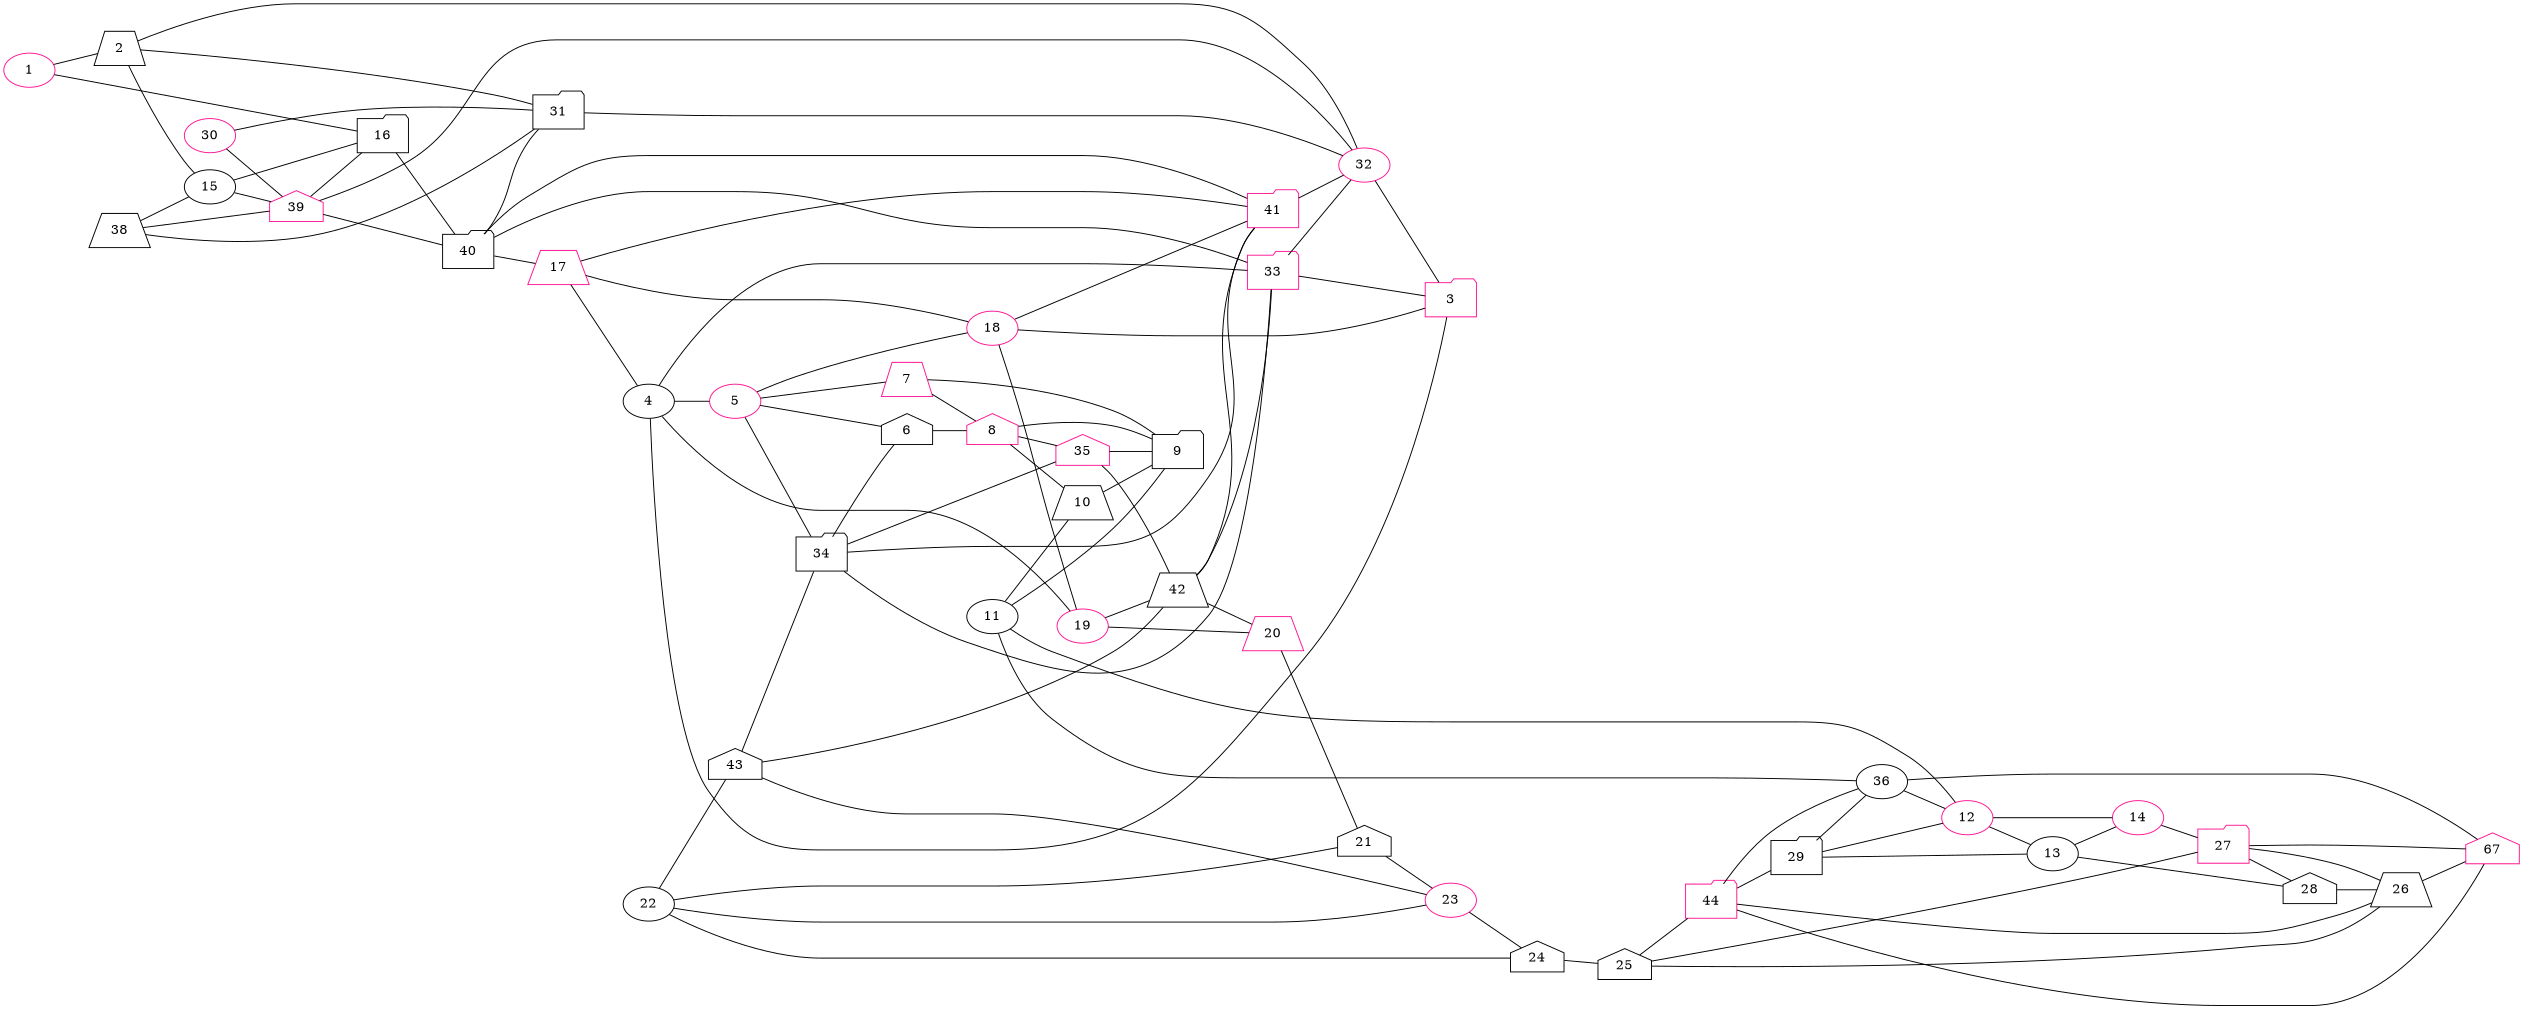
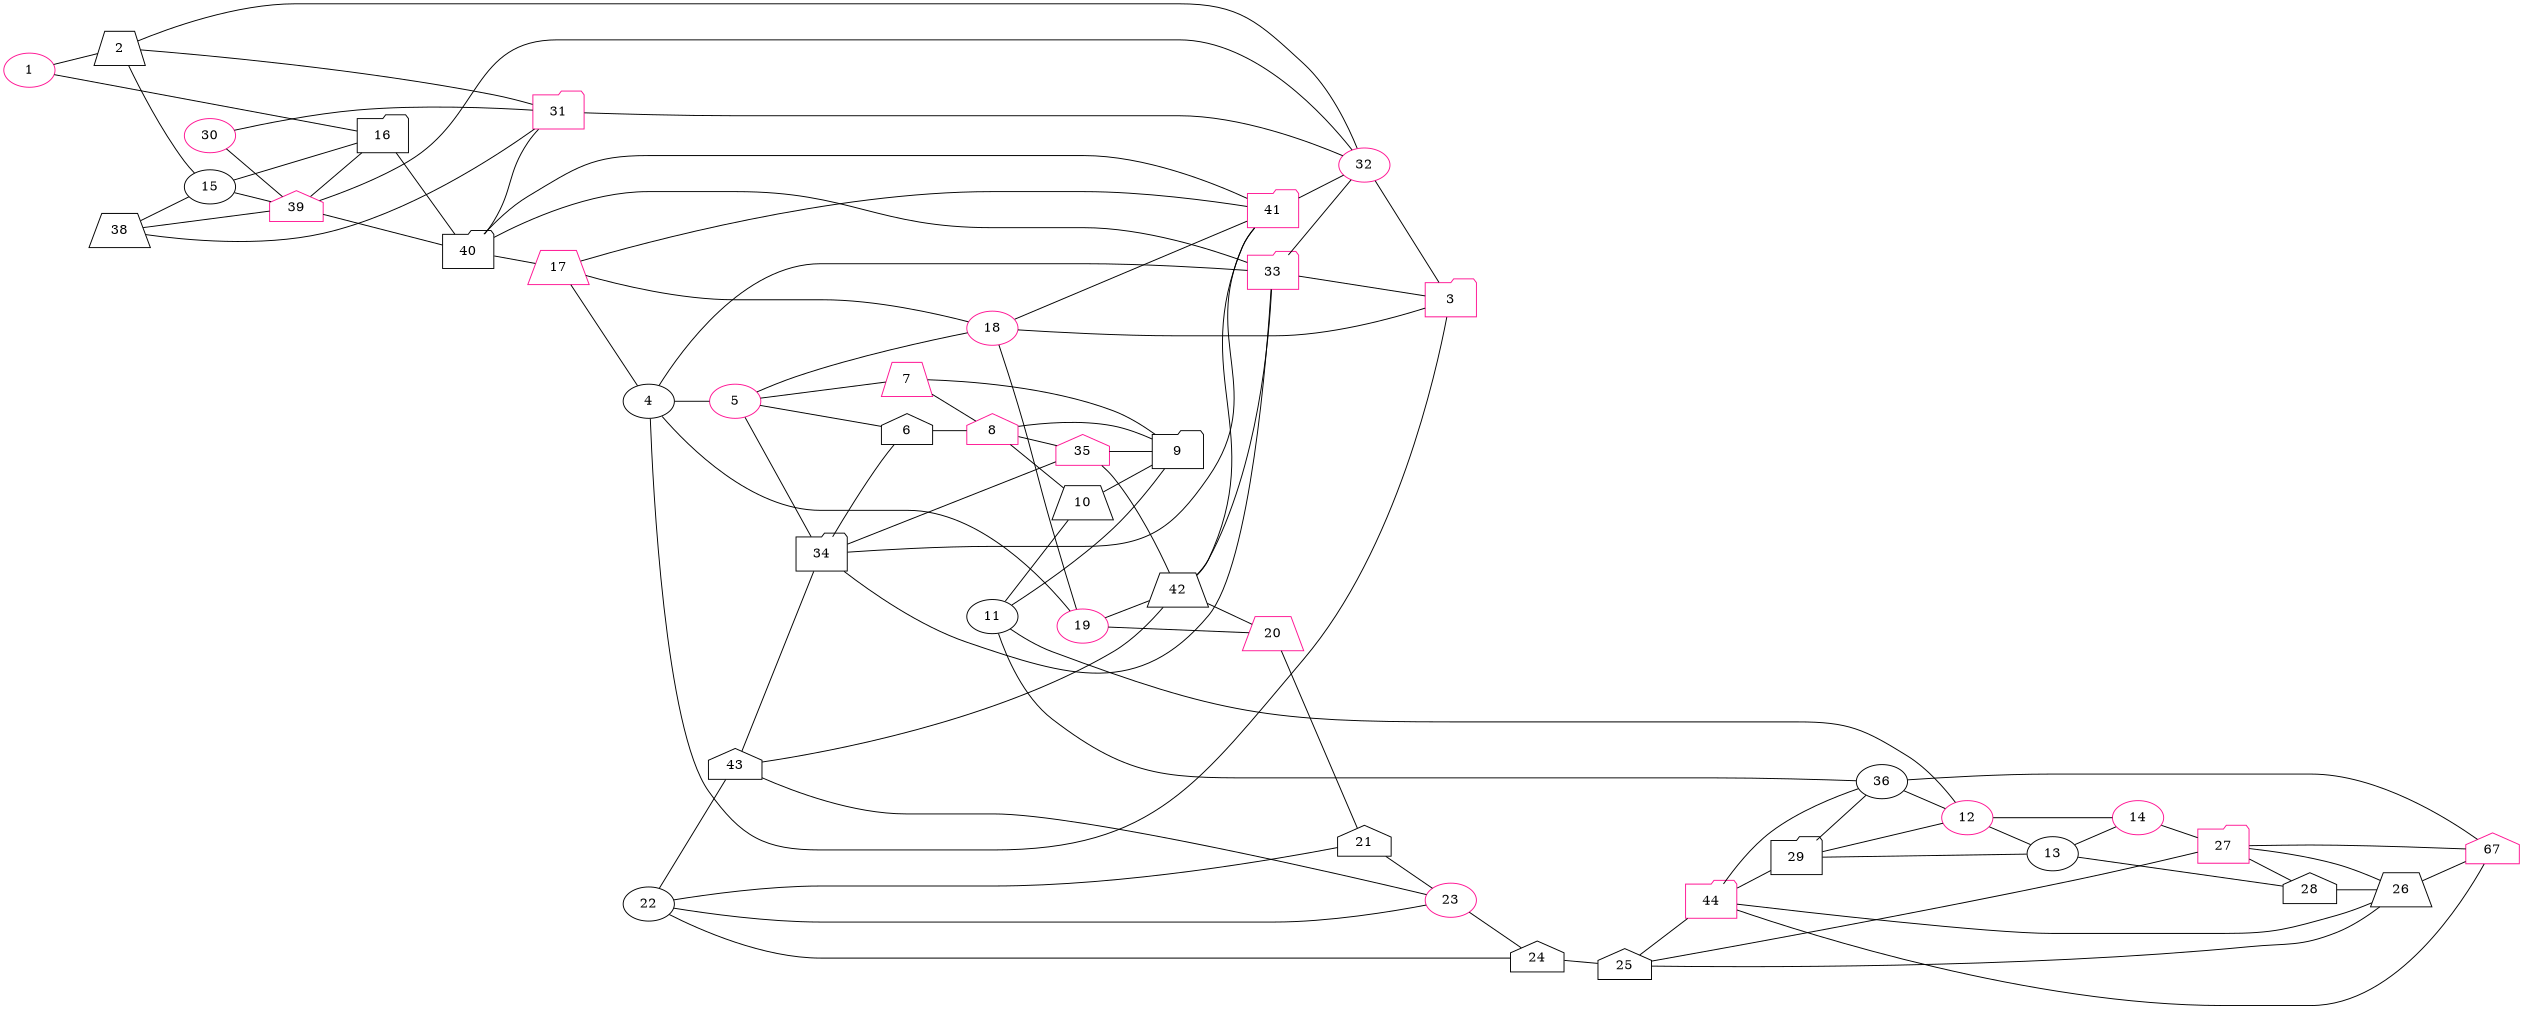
node "31": color black -> deeppink
